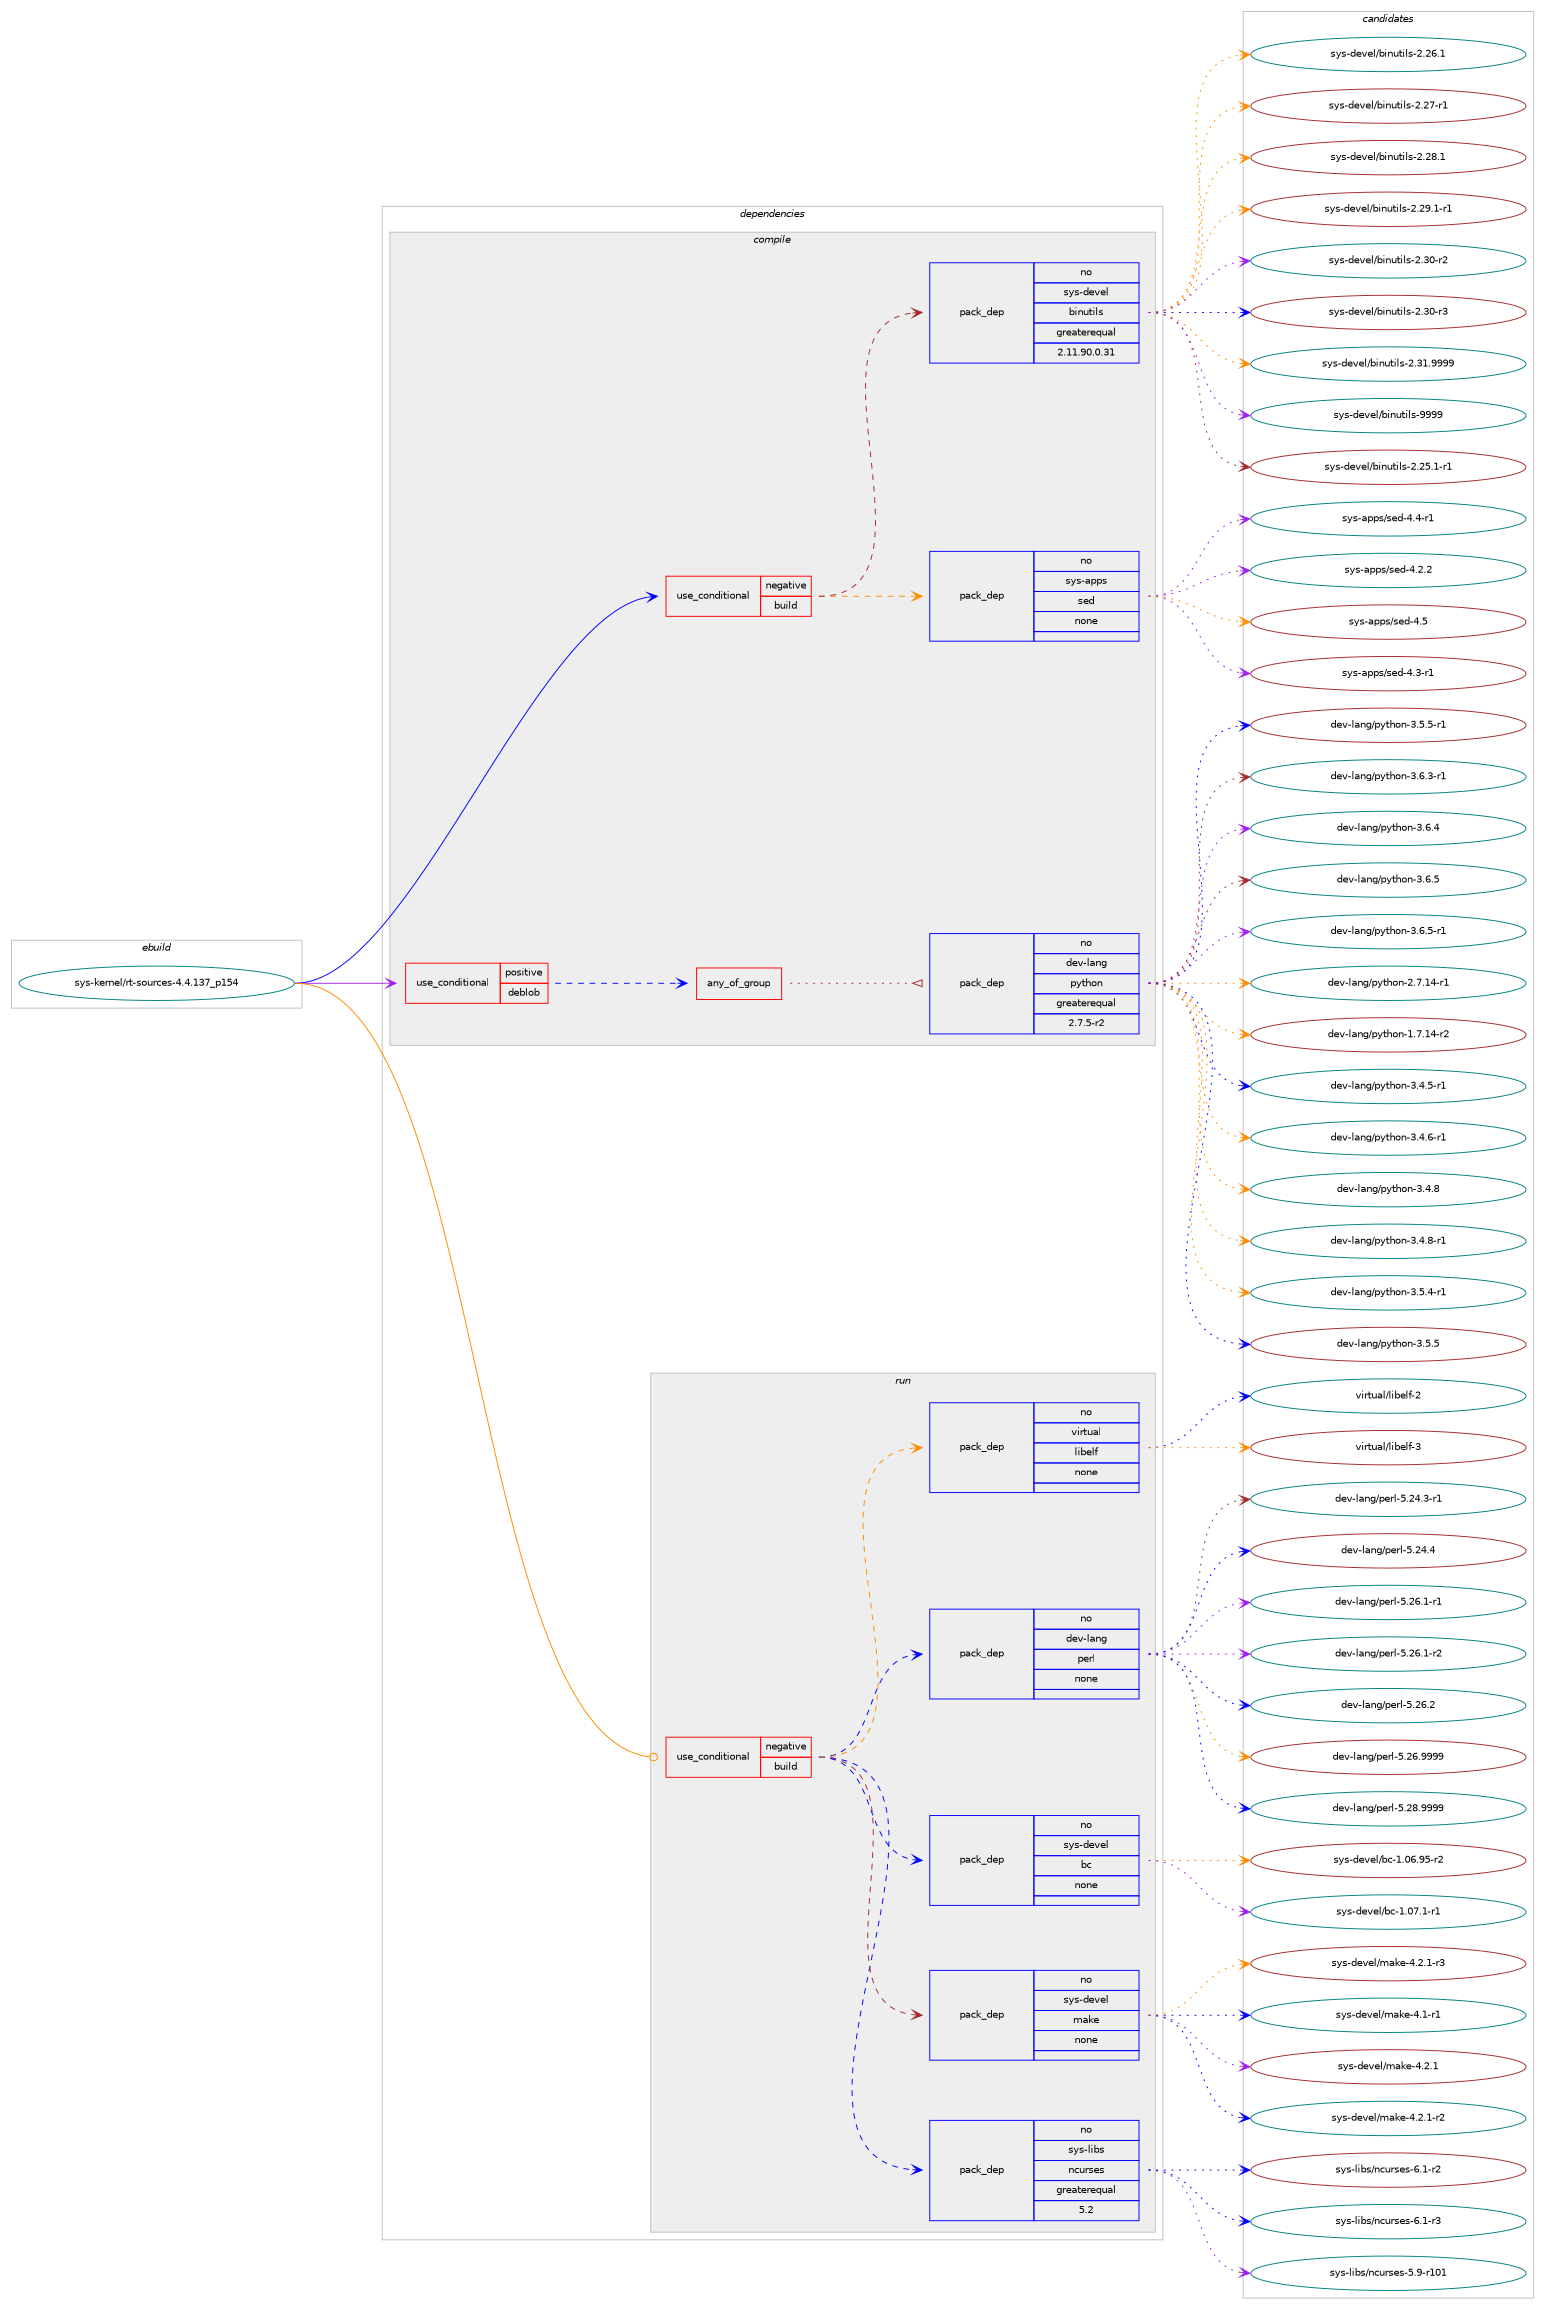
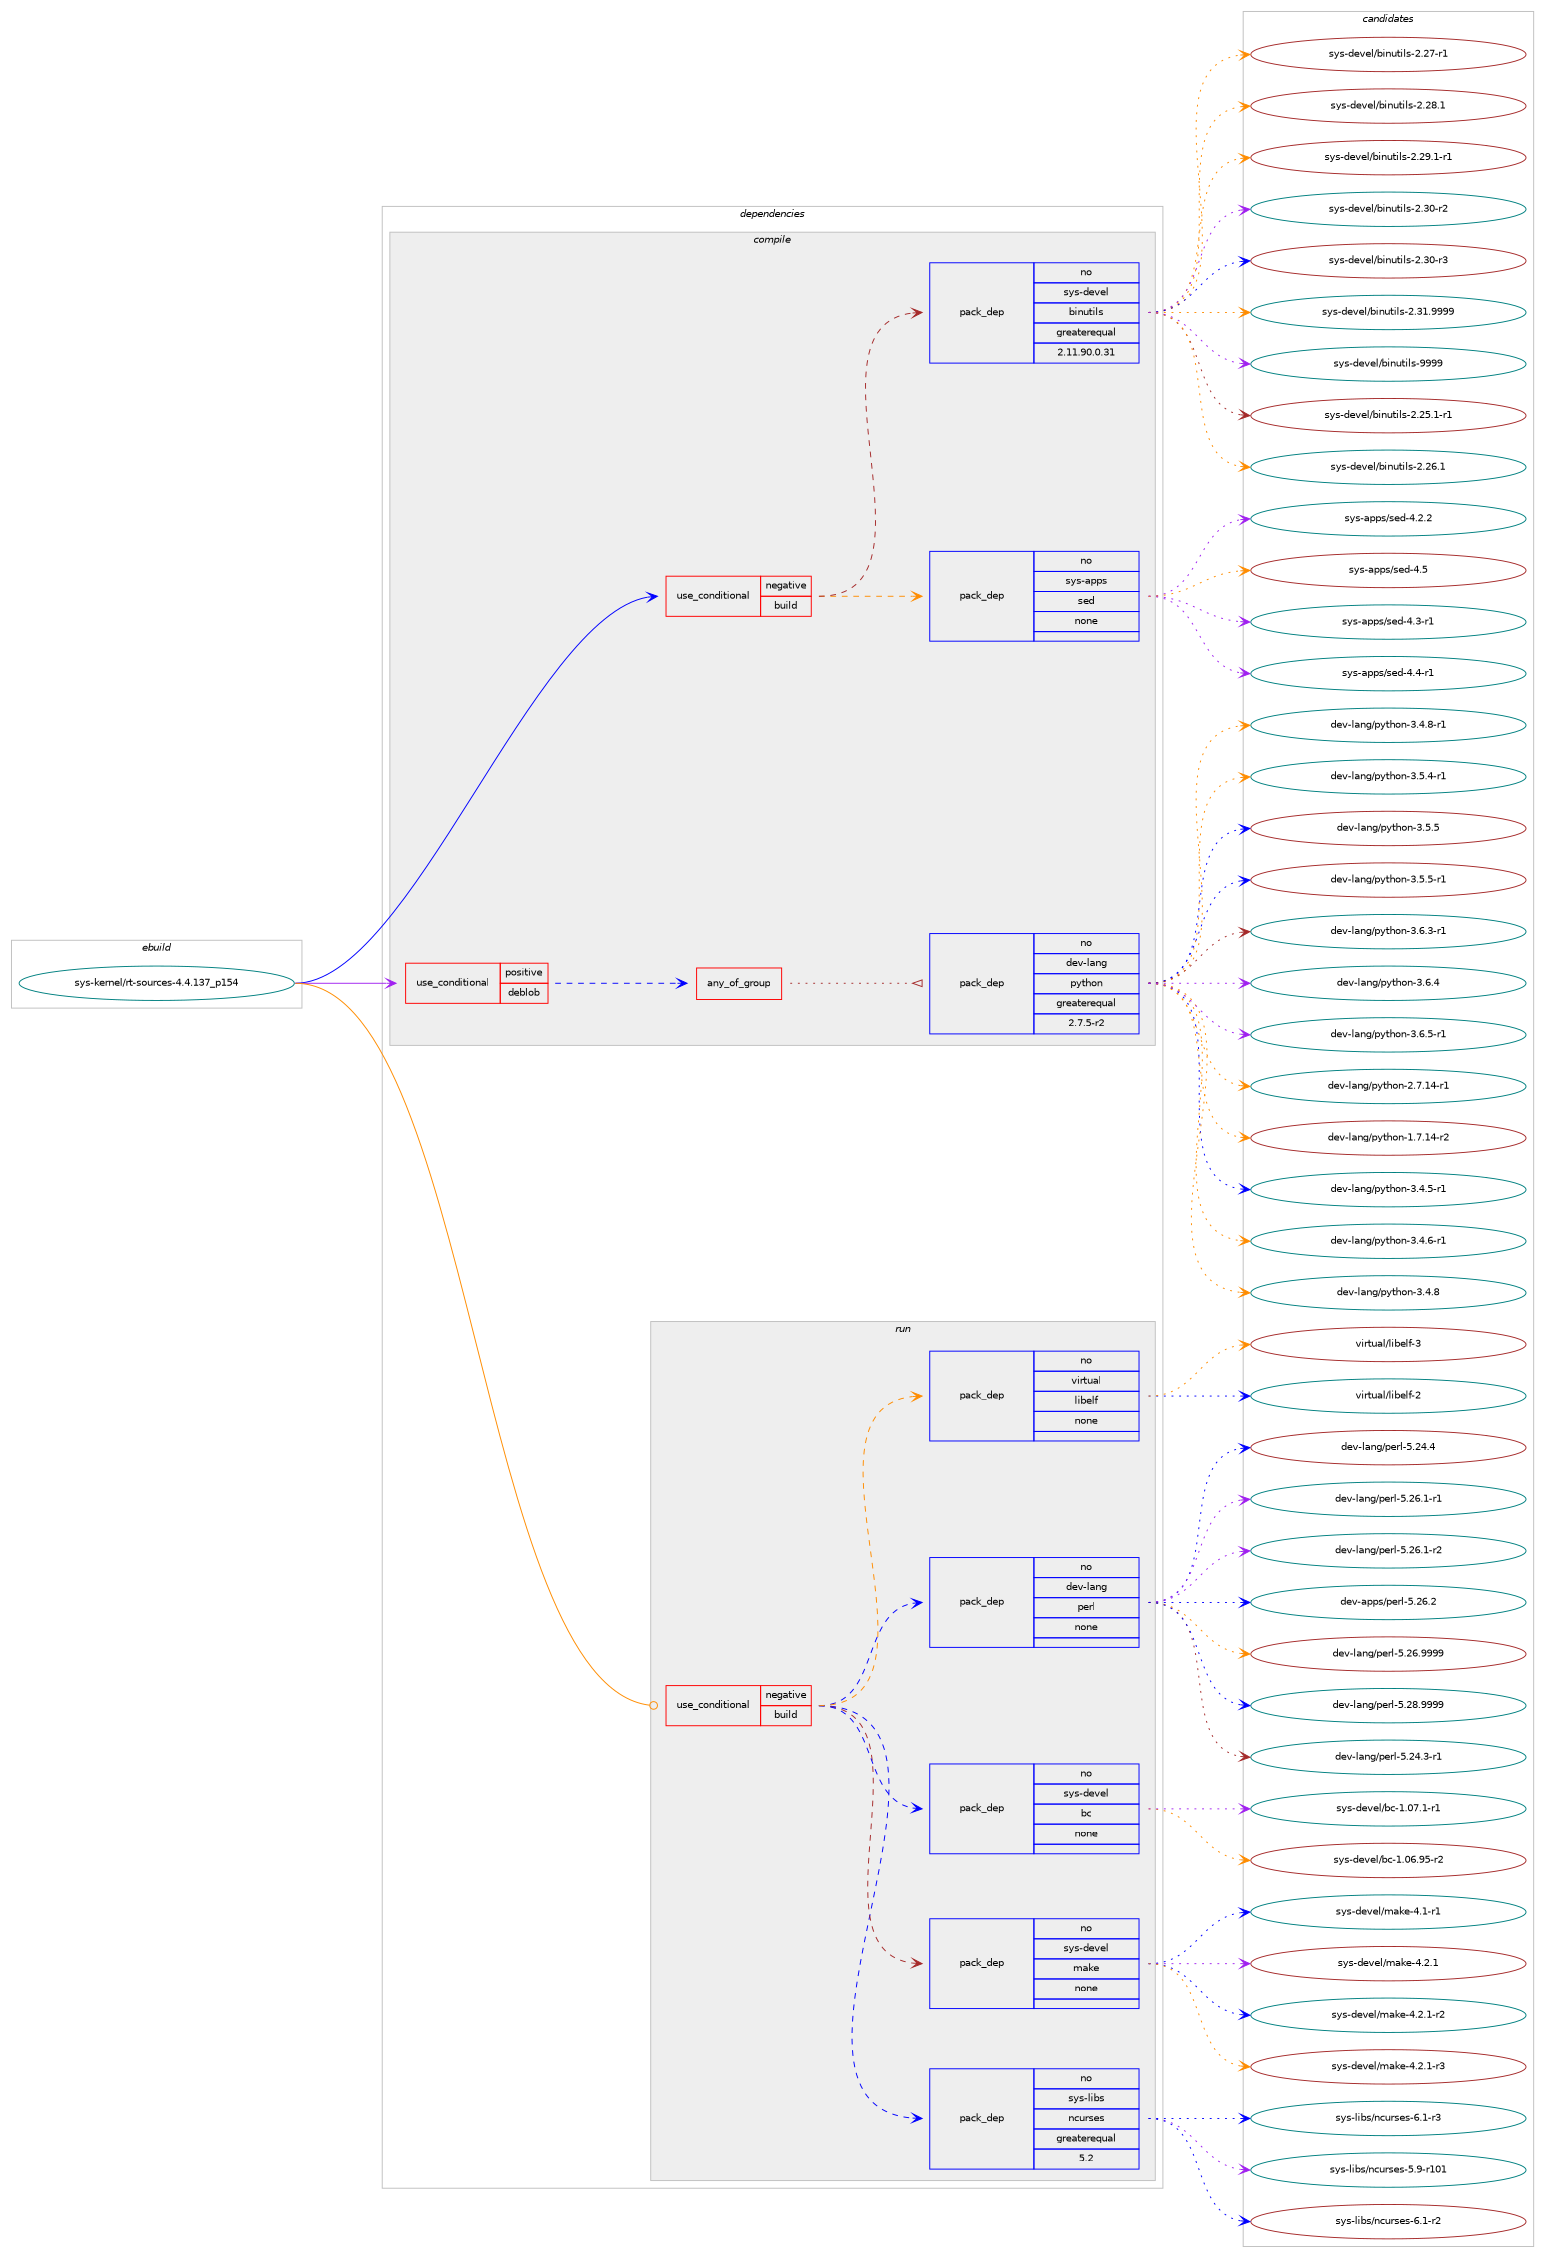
node "sys-apps/sed-4.3-r1": color brown -> teal
node "dev-lang/python-3.6.5": removed
node "dev-lang/perl-5.26.2": label "dev-lang/perl-5.26.2" -> "dev-apps/perl-5.26.2"
